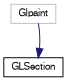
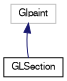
edge "Glpaint" -> "GLSection": reversed
